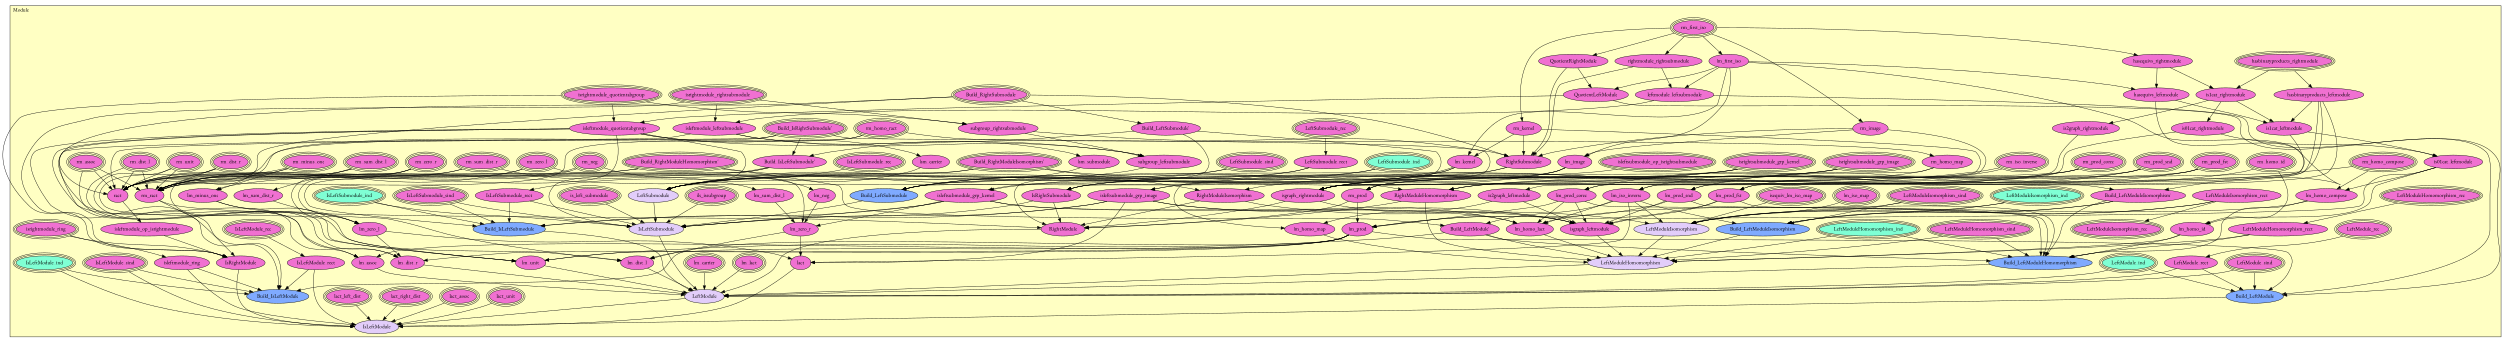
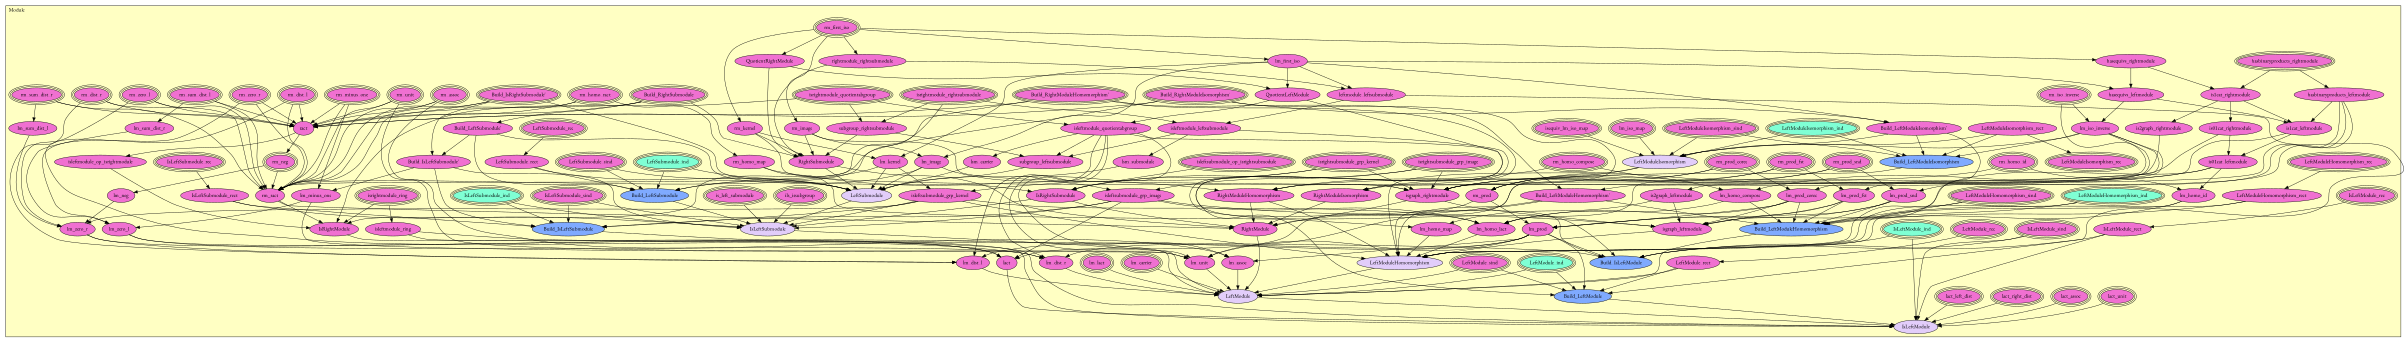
edge "rm_neg" -> "ract": reversed
edge "isleftsubmodule_grp_kernel" -> "isgraph_leftmodule": now "isleftsubmodule_grp_kernel" -> "LeftModuleHomomorphism"
edge "RightModuleIsomorphism" -> "LeftModuleIsomorphism": reversed
node "Build_LeftModule'": label "Build_LeftModule'" -> "Build_LeftModuleHomomorphism'"
